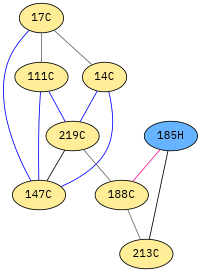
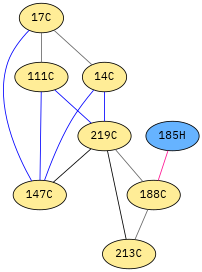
edge "185H" -- "213C": now "219C" -- "213C"
